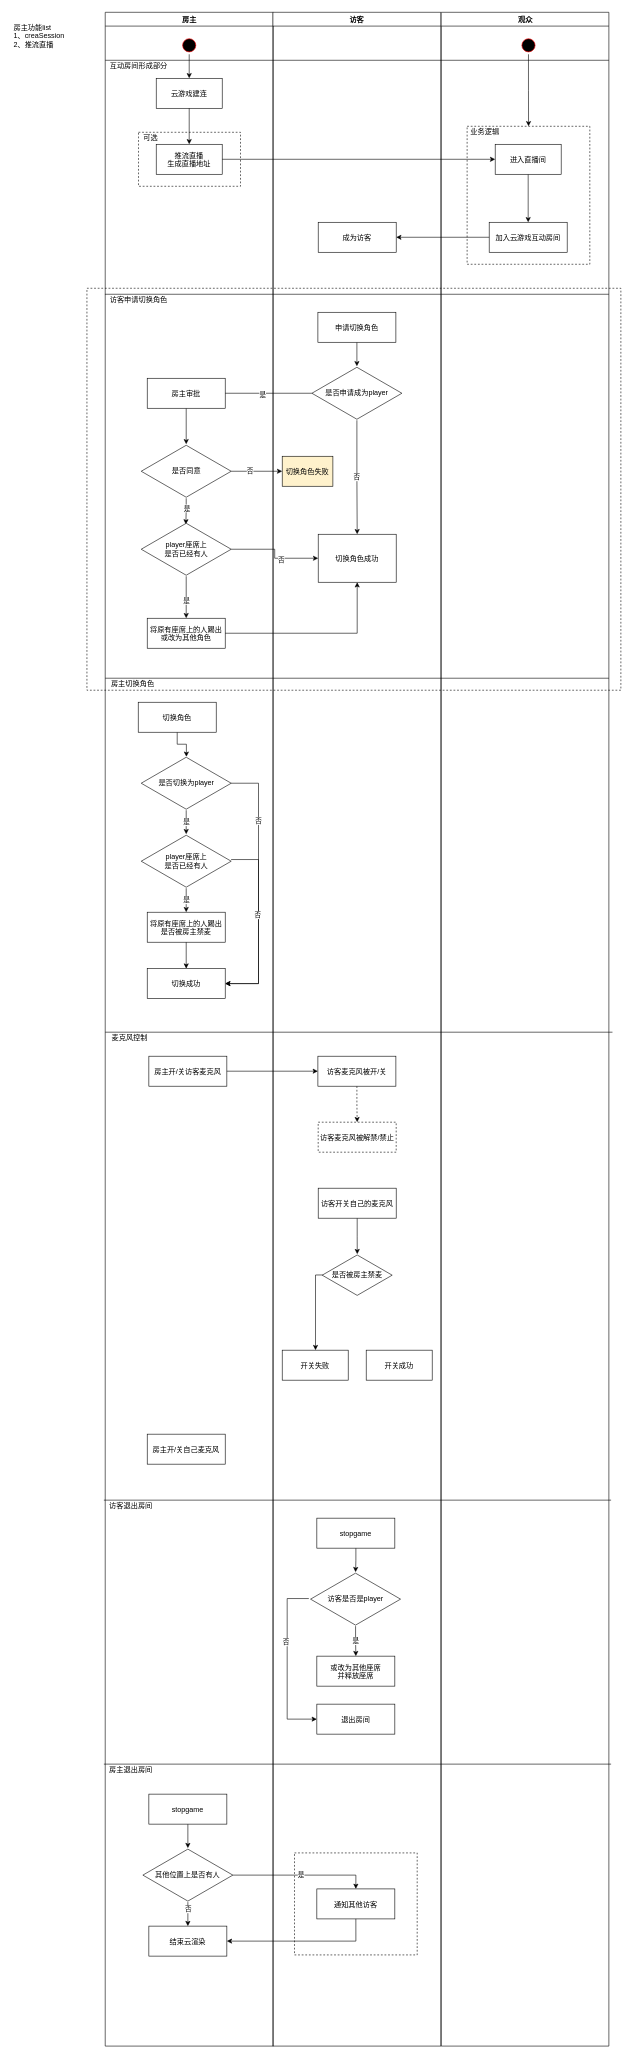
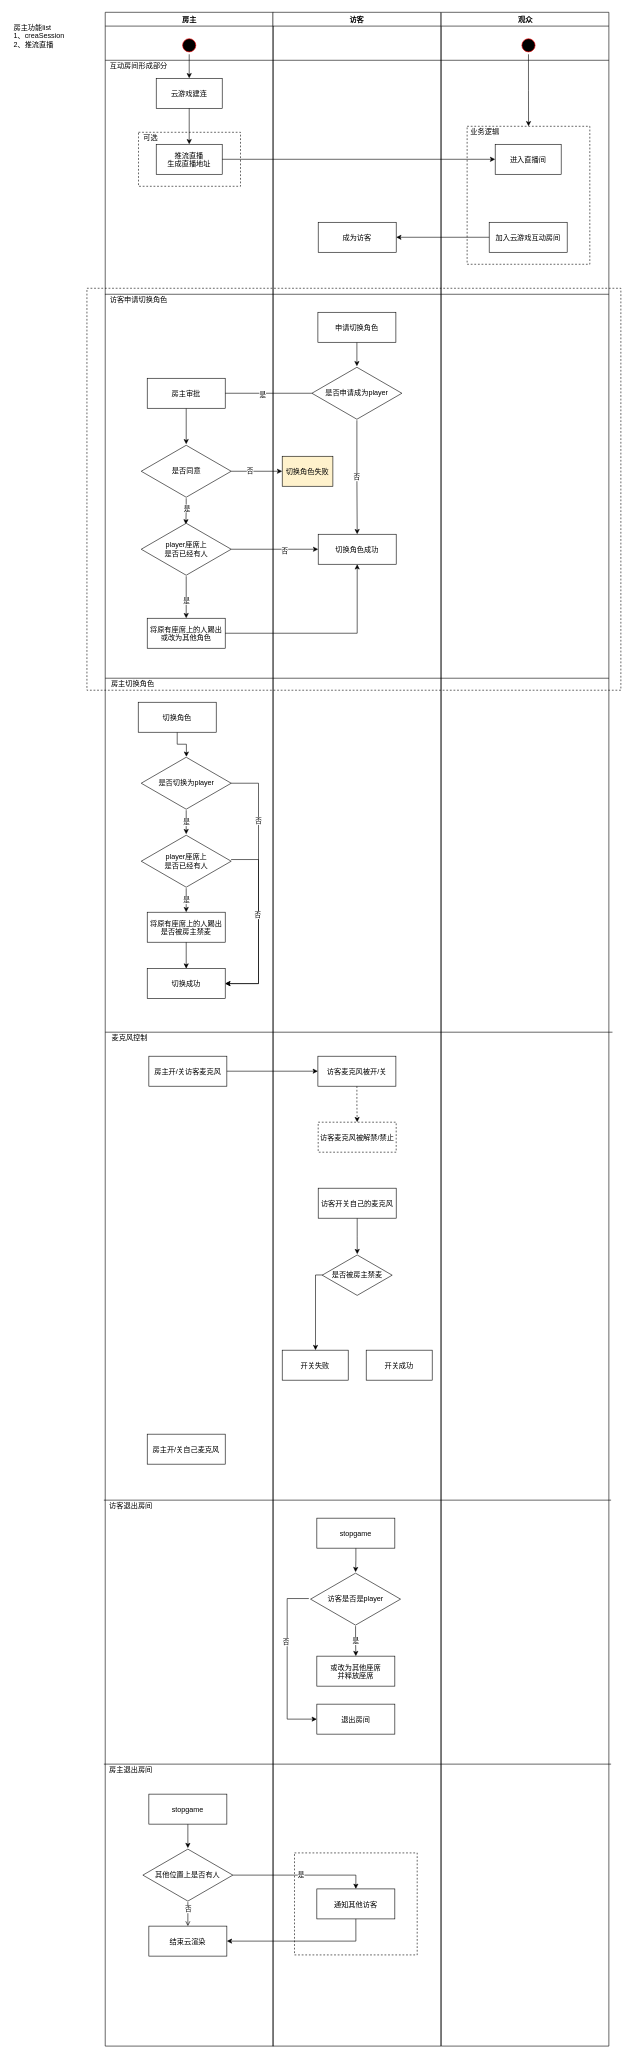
edge "进入直播间" -> "加入云游戏互动房间": removed
node "切换角色成功": size 78x48 -> 78x30
edge "其他位置上是否有人" -> "结束云渲染": arrowhead classic -> open
